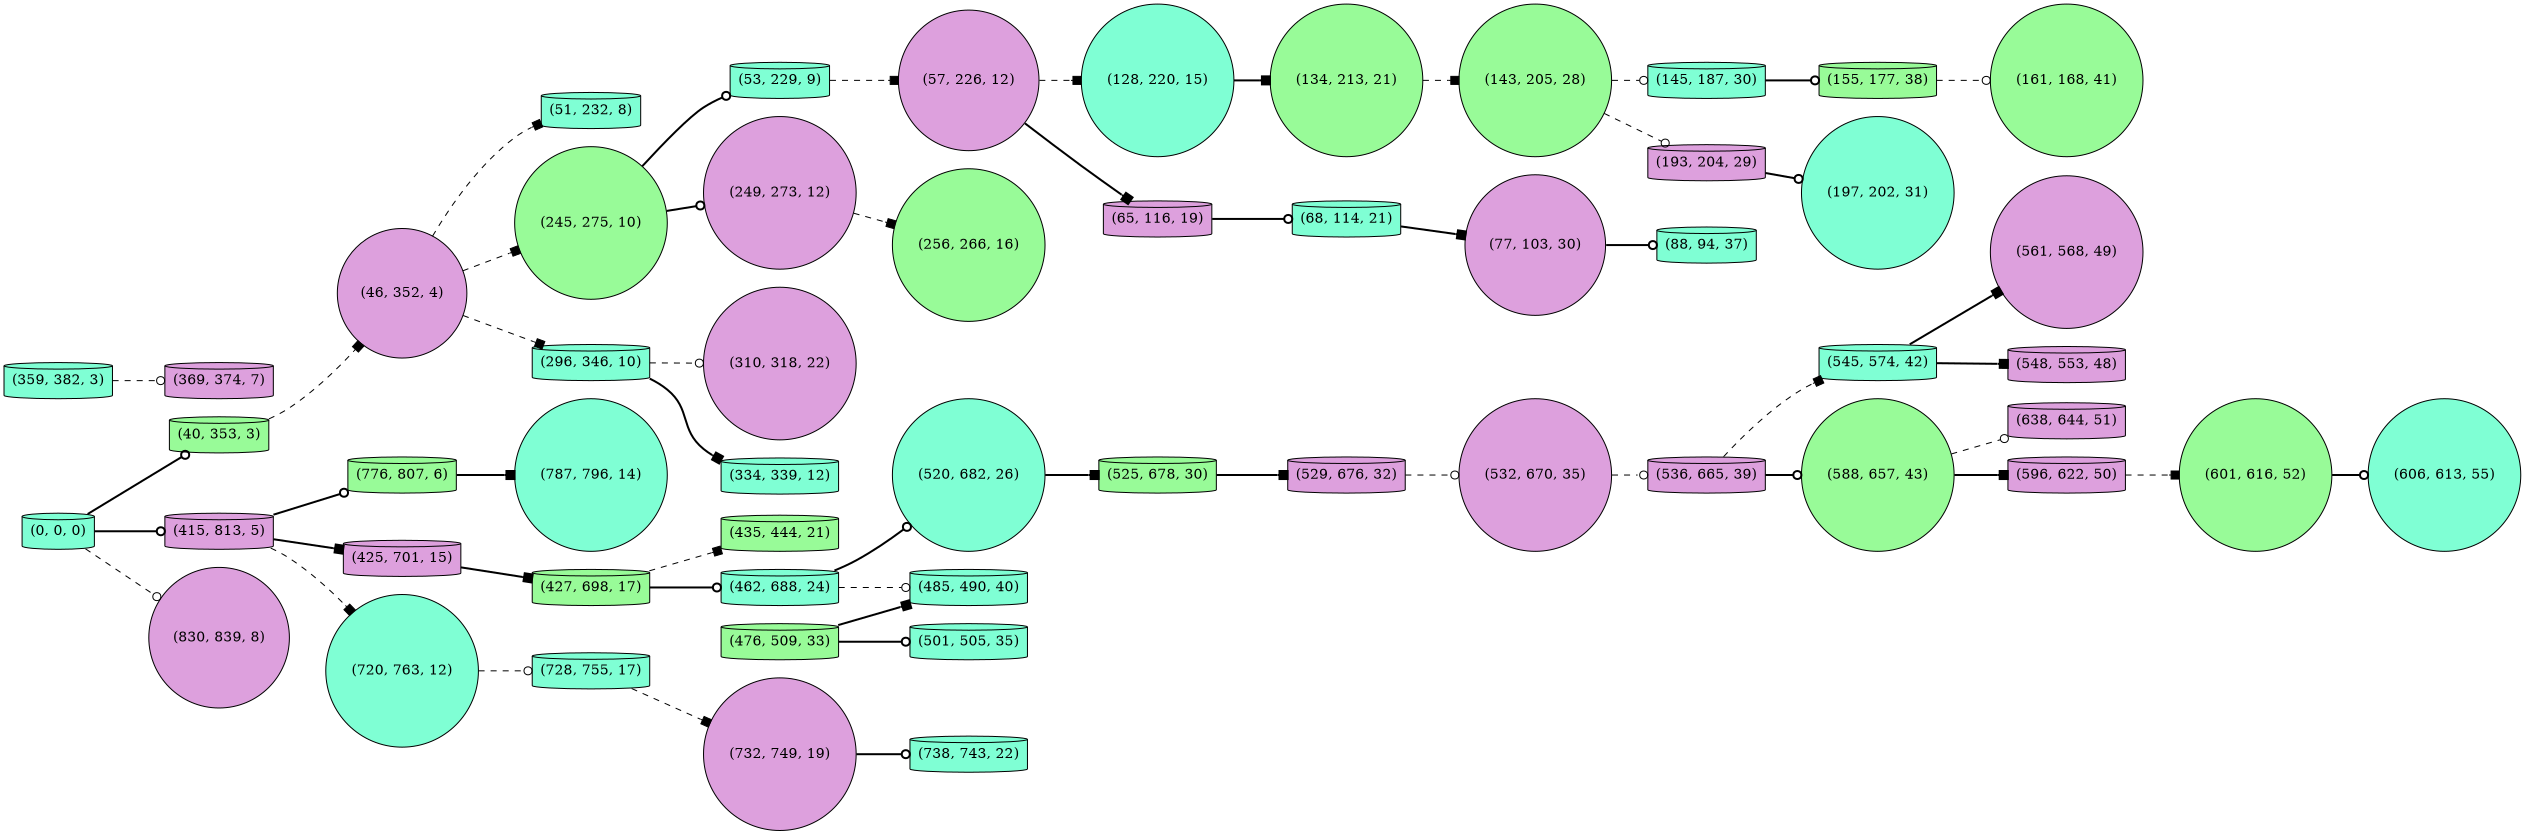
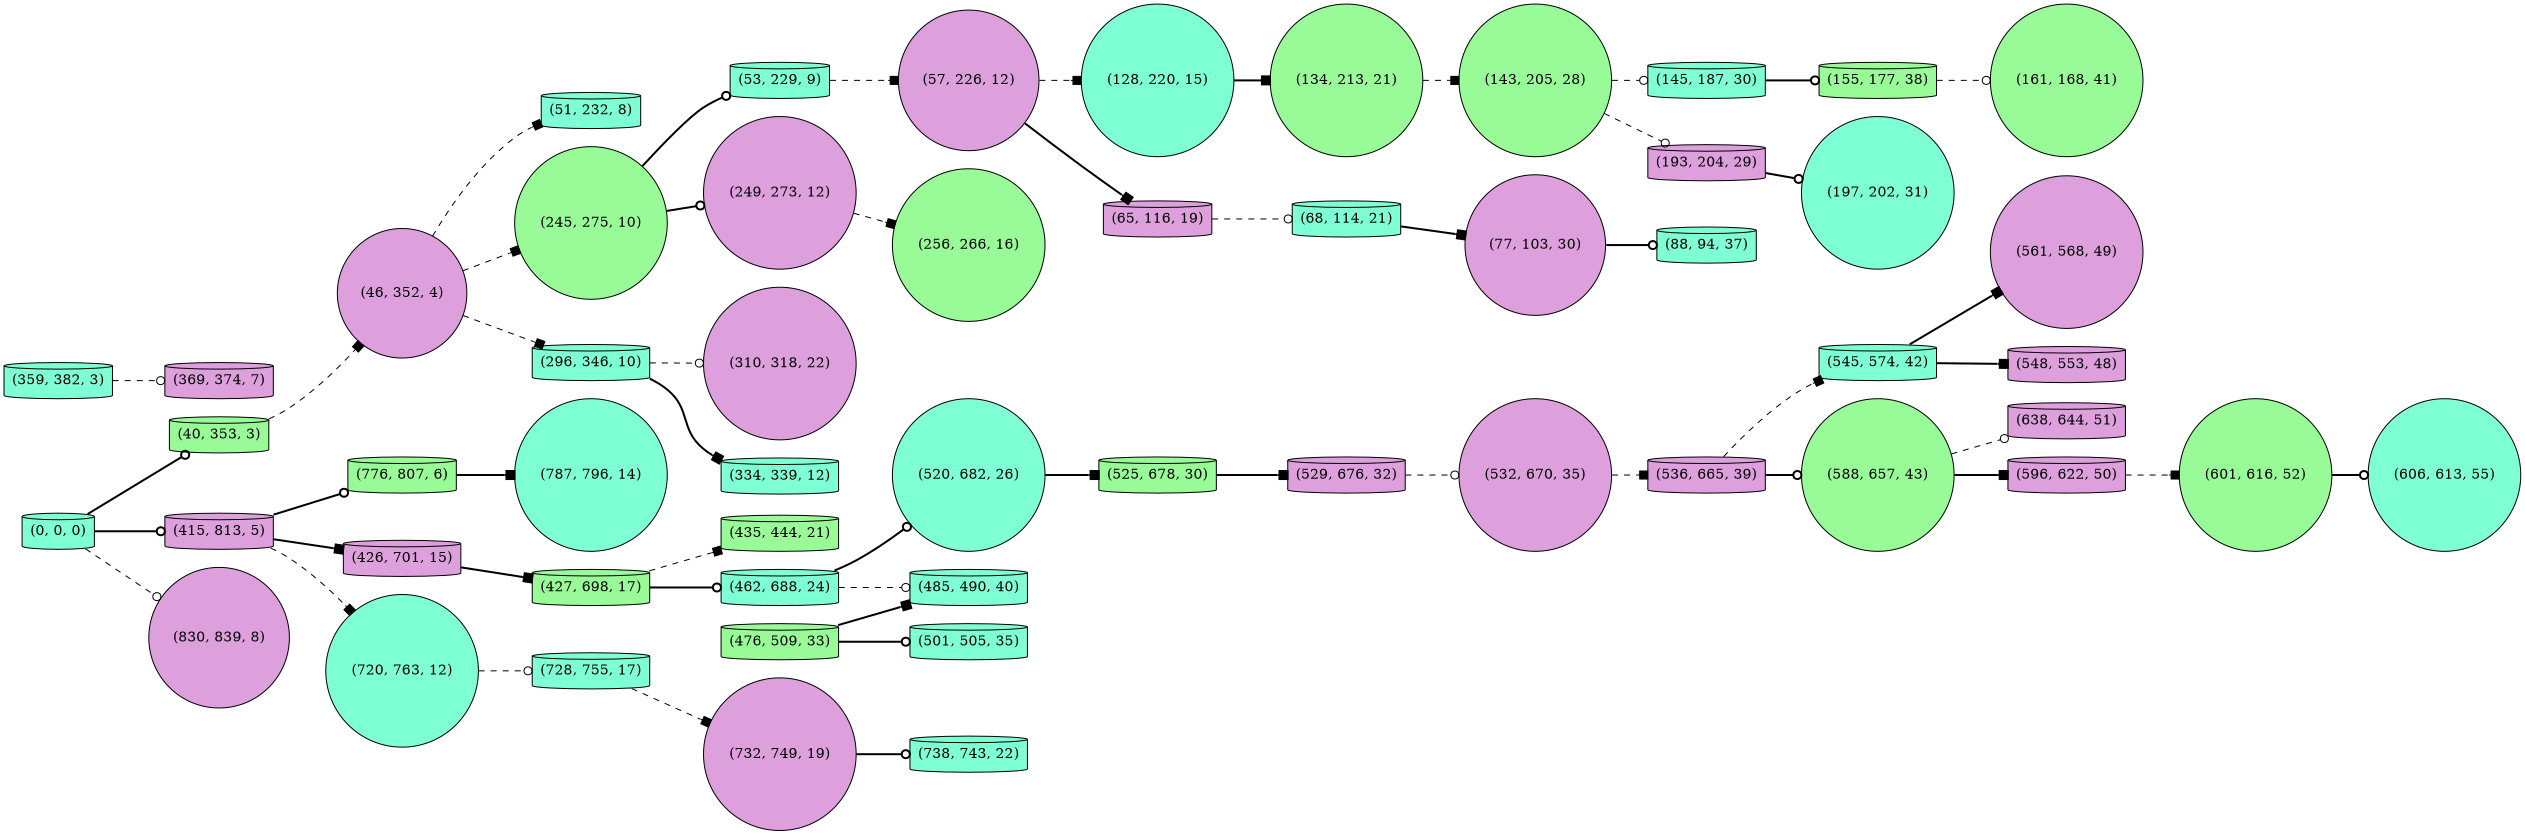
edge "(65, 116, 19)" -> "(68, 114, 21)": style bold -> dashed
edge "(532, 670, 35)" -> "(536, 665, 39)": arrowhead odot -> box
node "(425, 701, 15)": label "(425, 701, 15)" -> "(426, 701, 15)"
